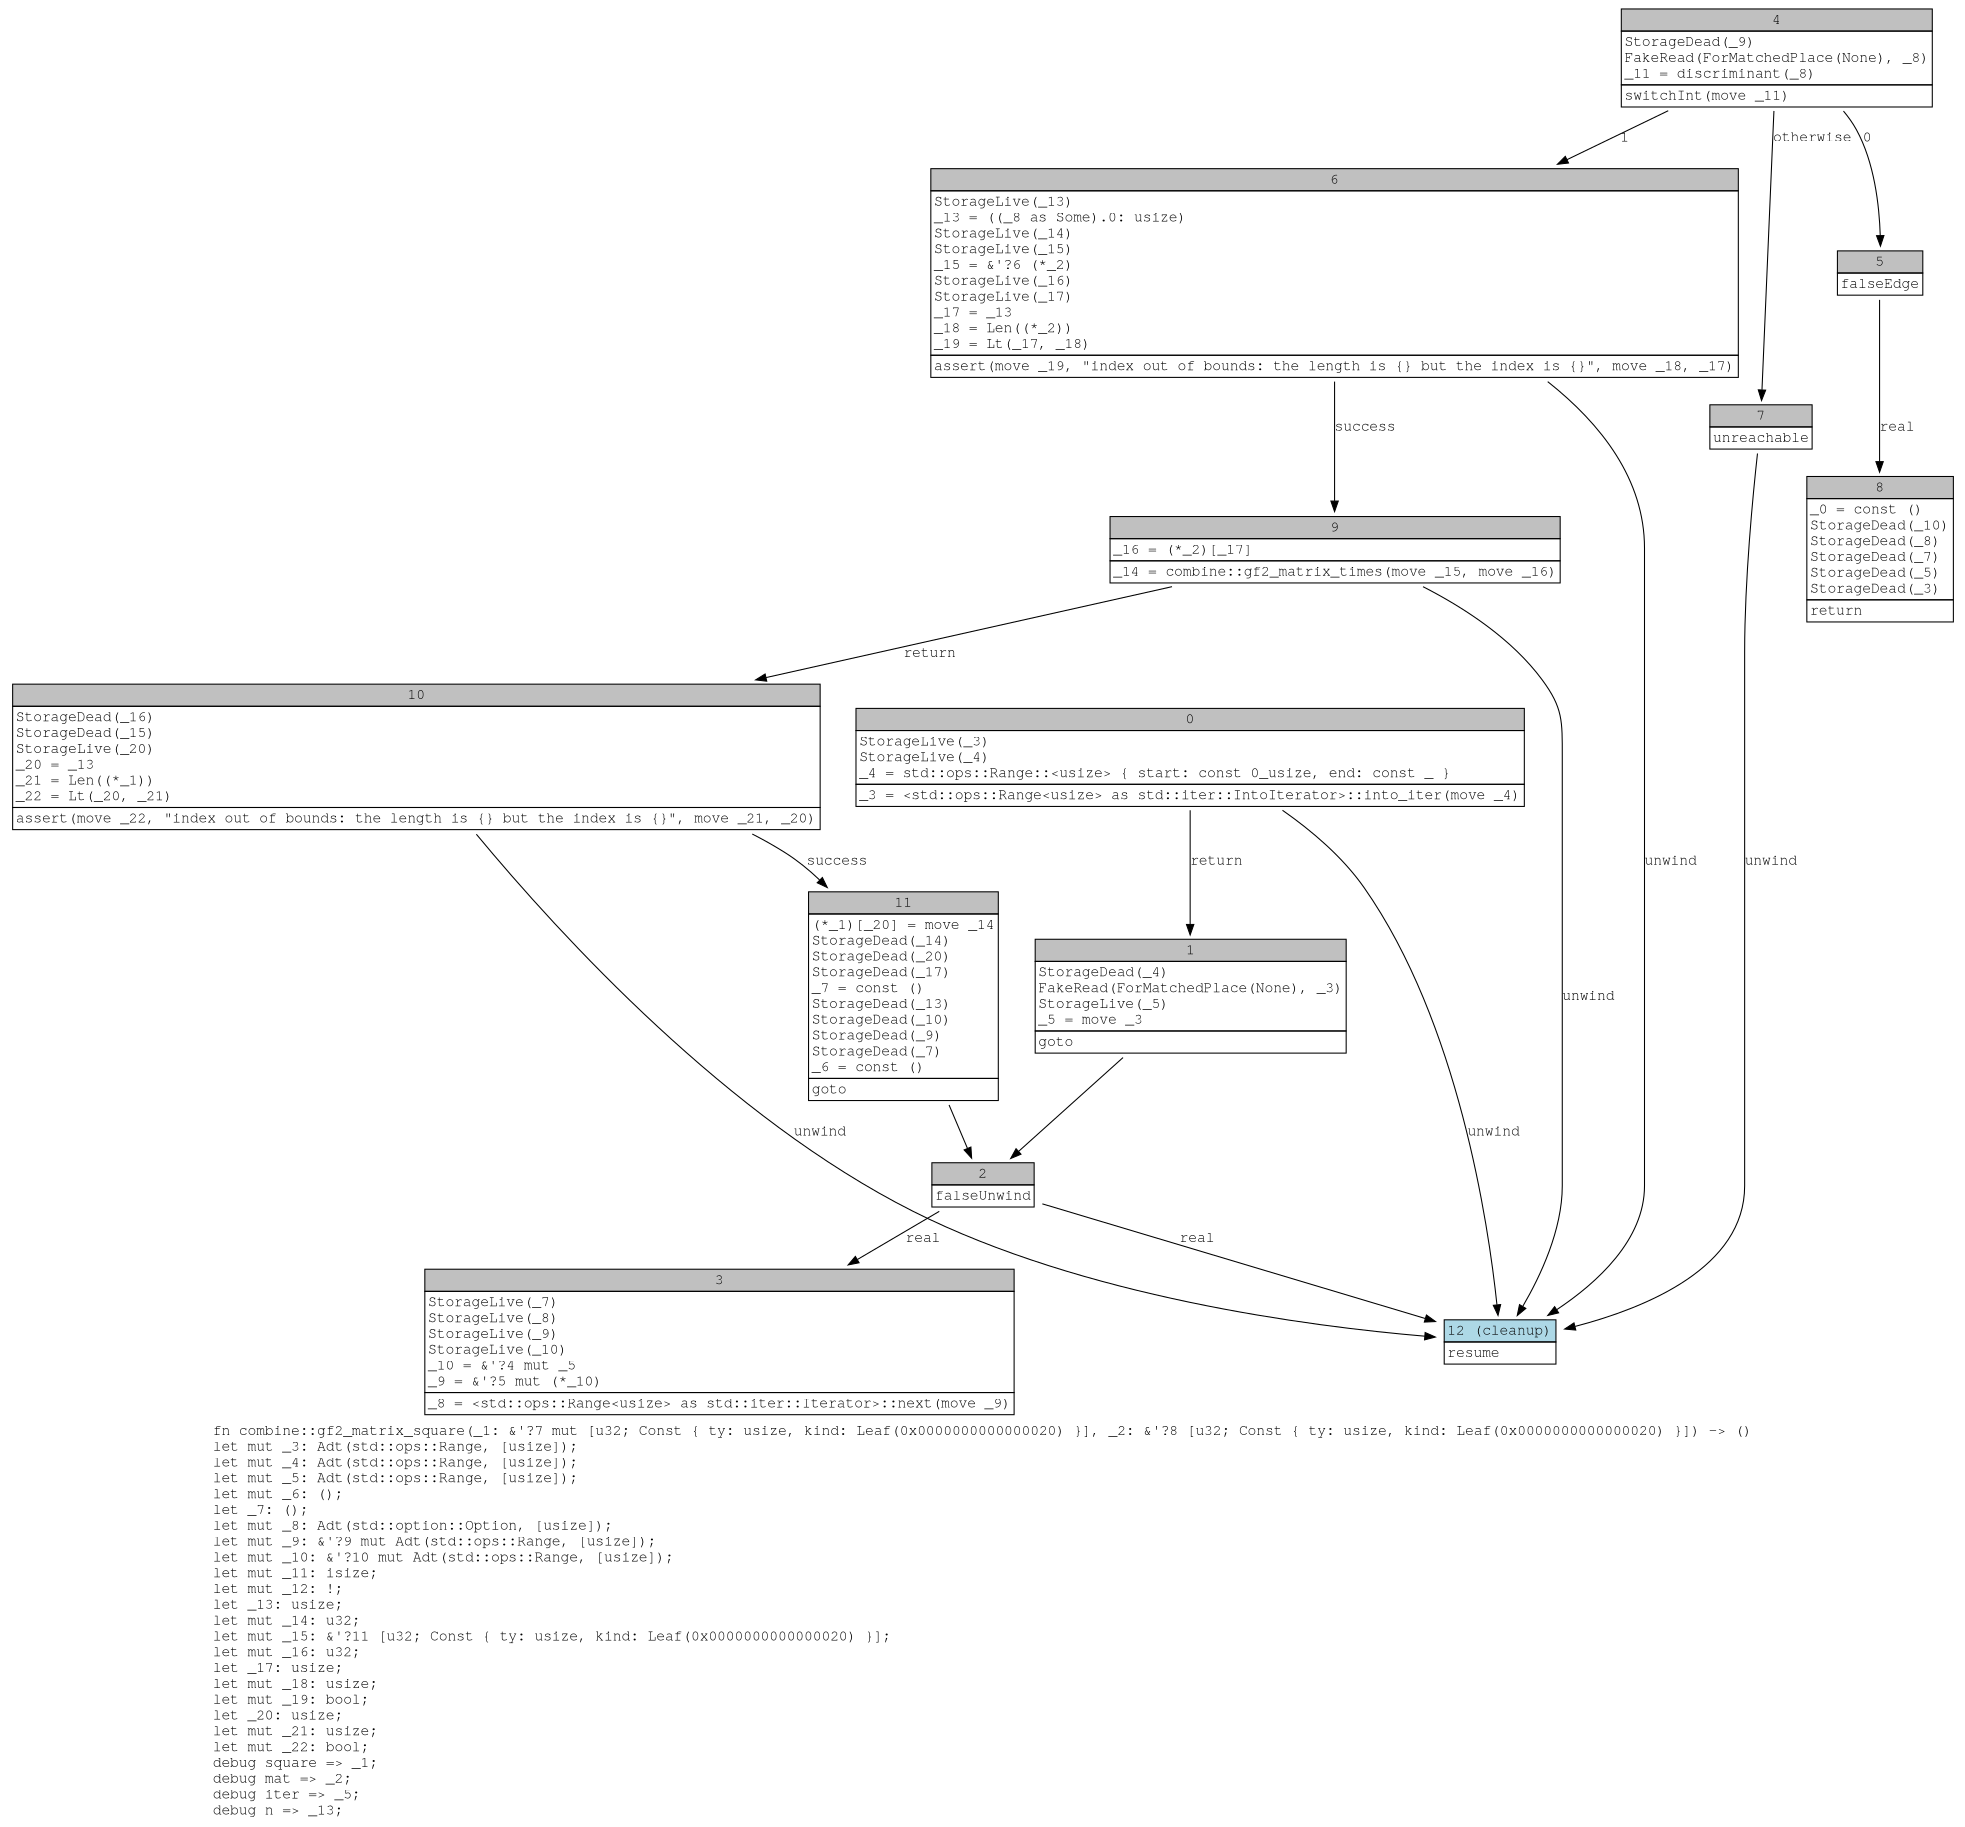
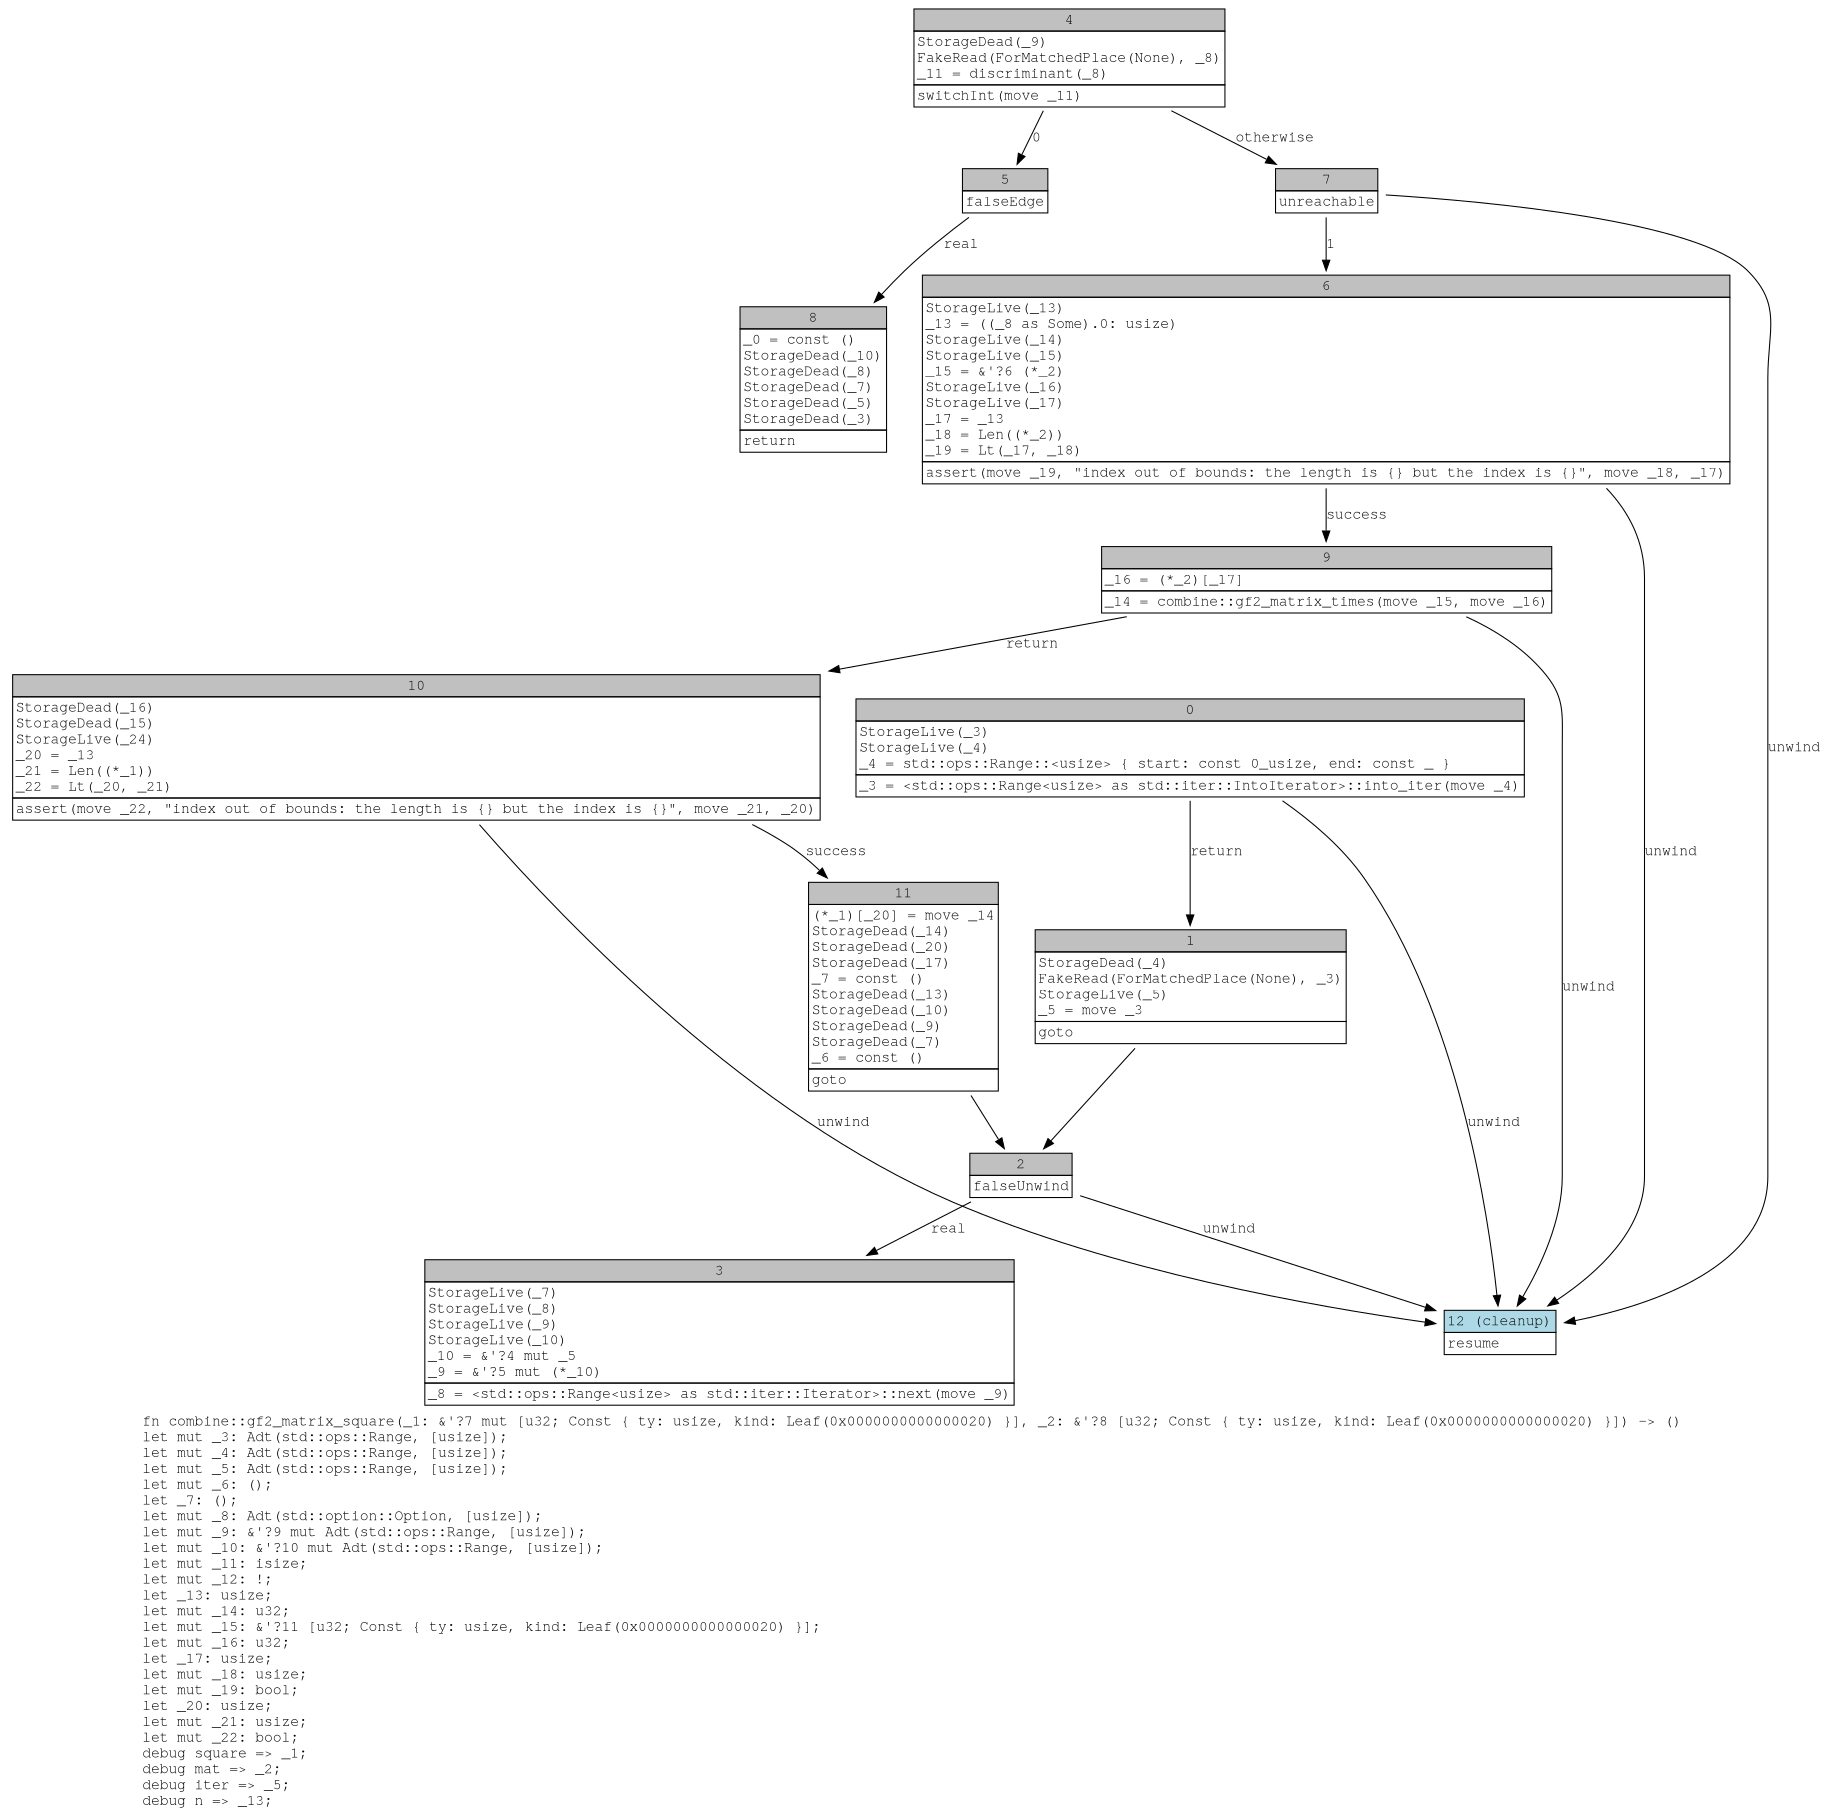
edge "4" -> "6": now "7" -> "6"
node "10": text "StorageLive(_20)" -> "StorageLive(_24)"
edge "2" -> "12 (cleanup)": label "real" -> "unwind"
